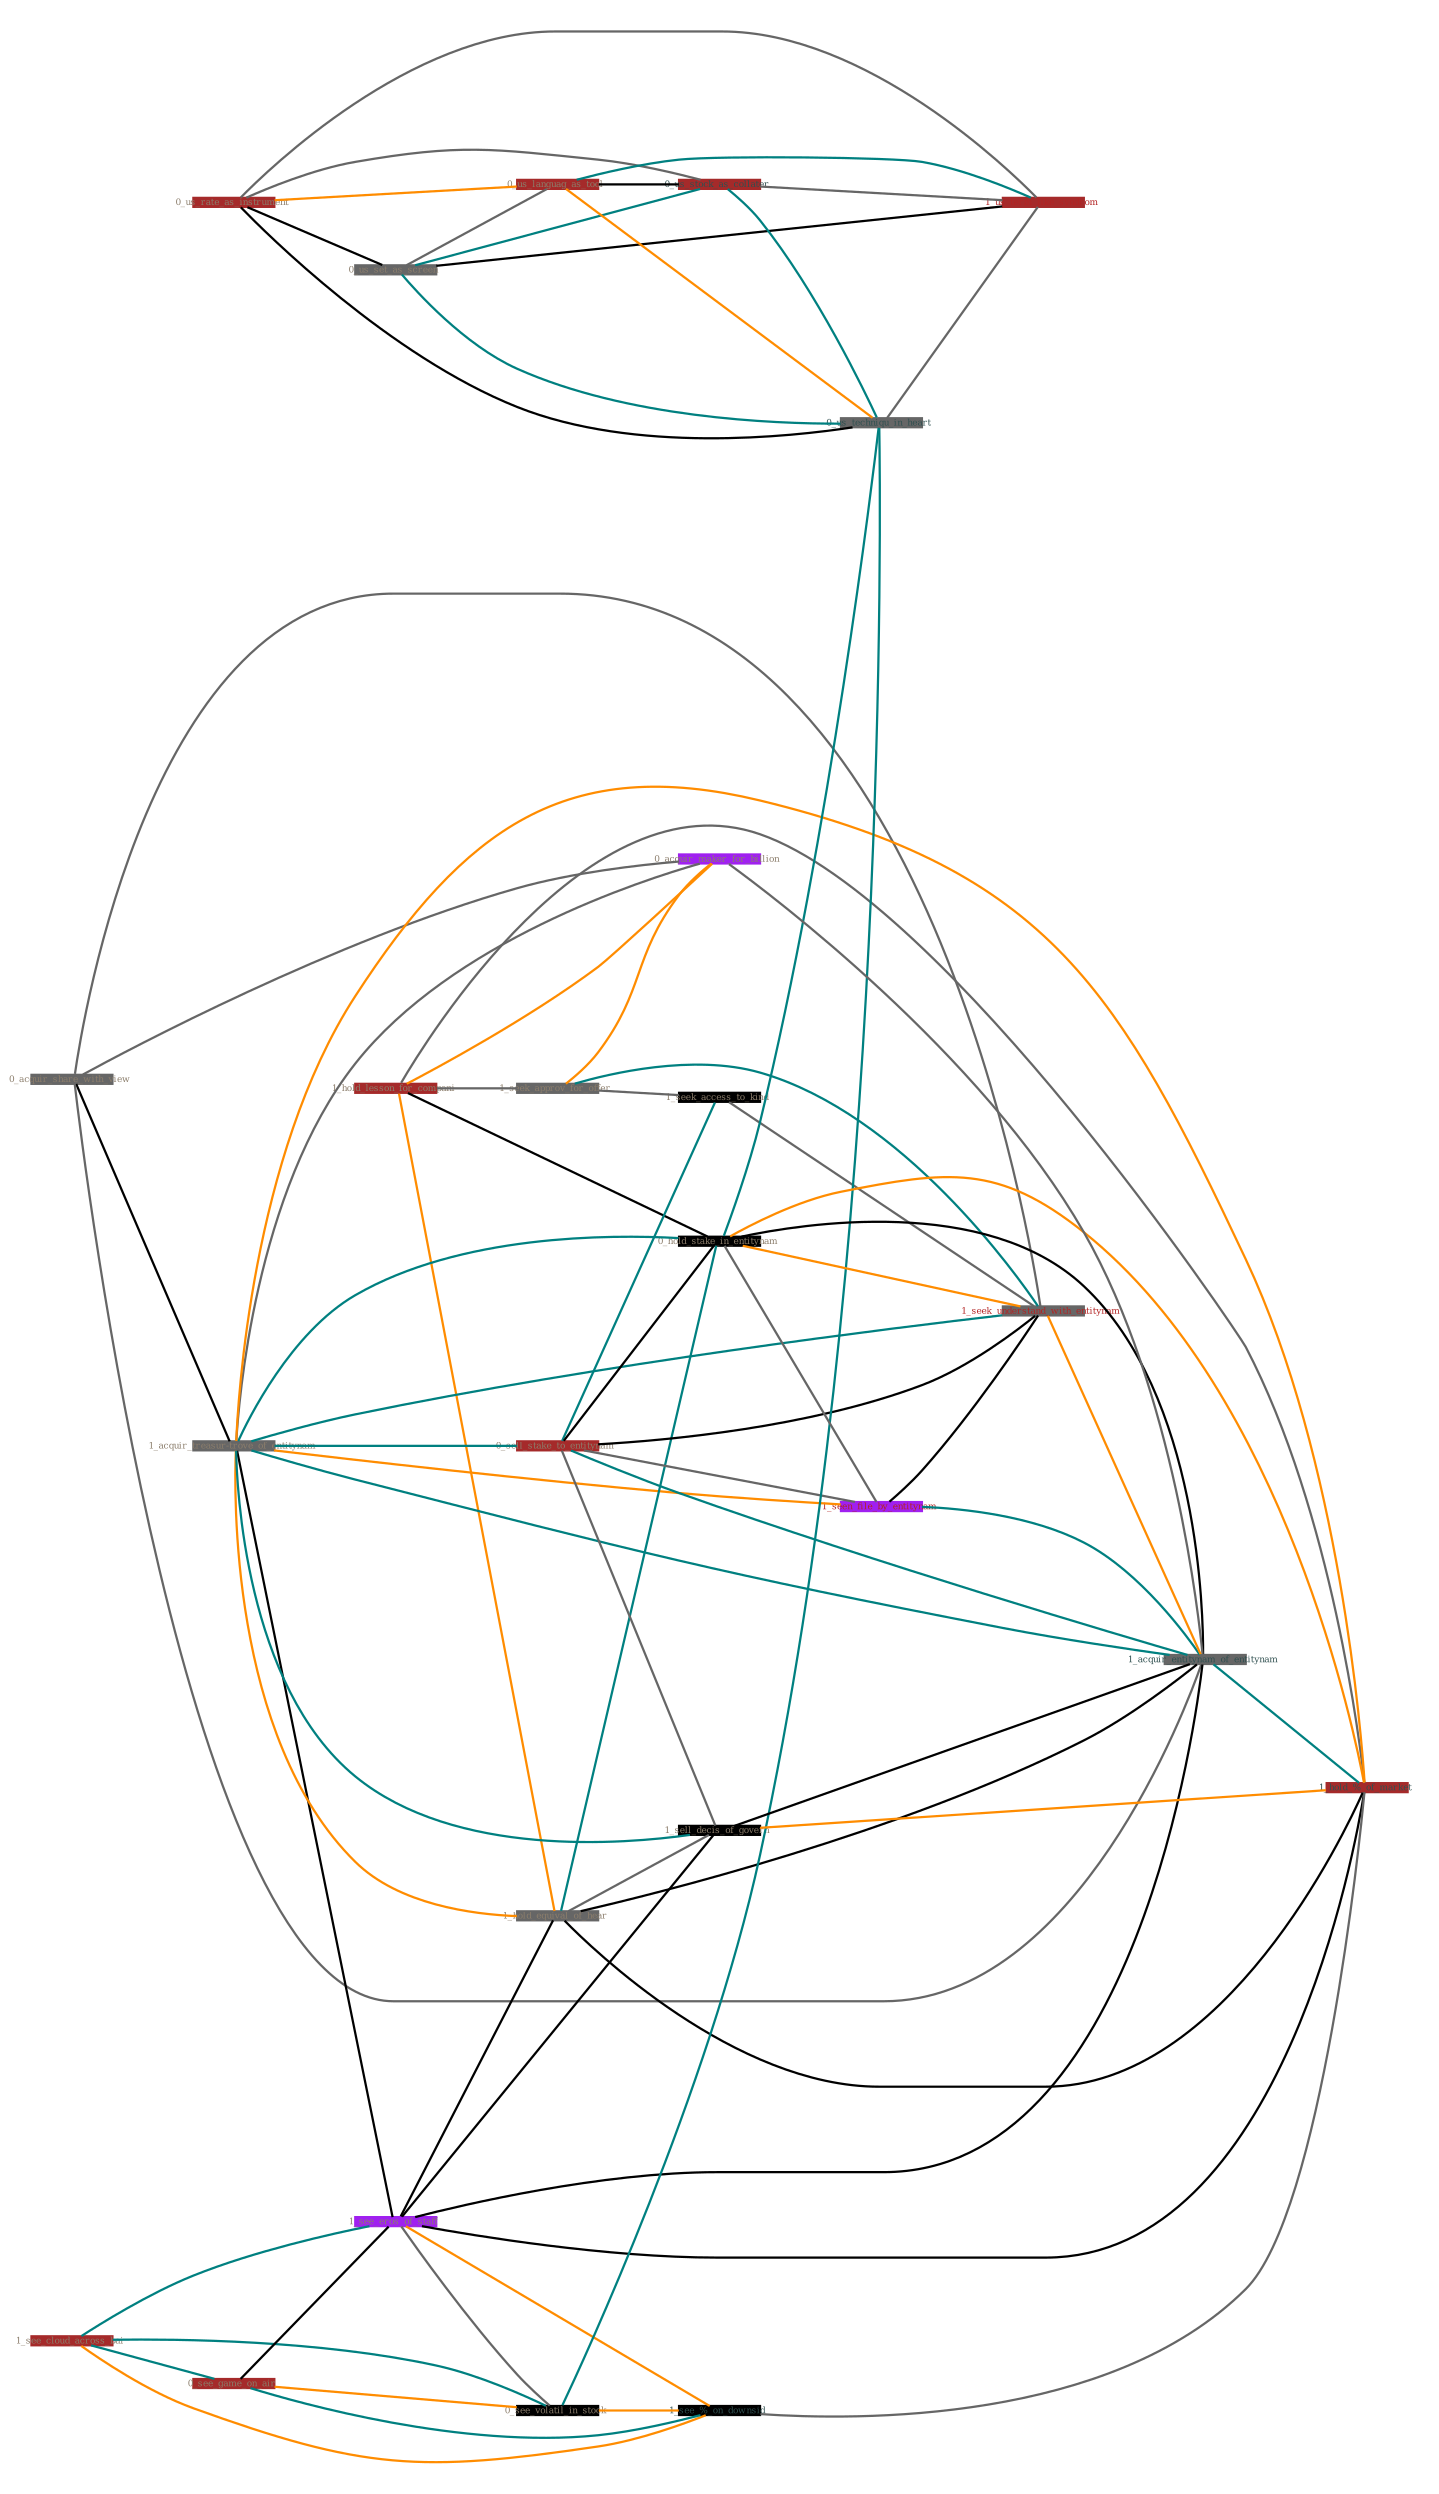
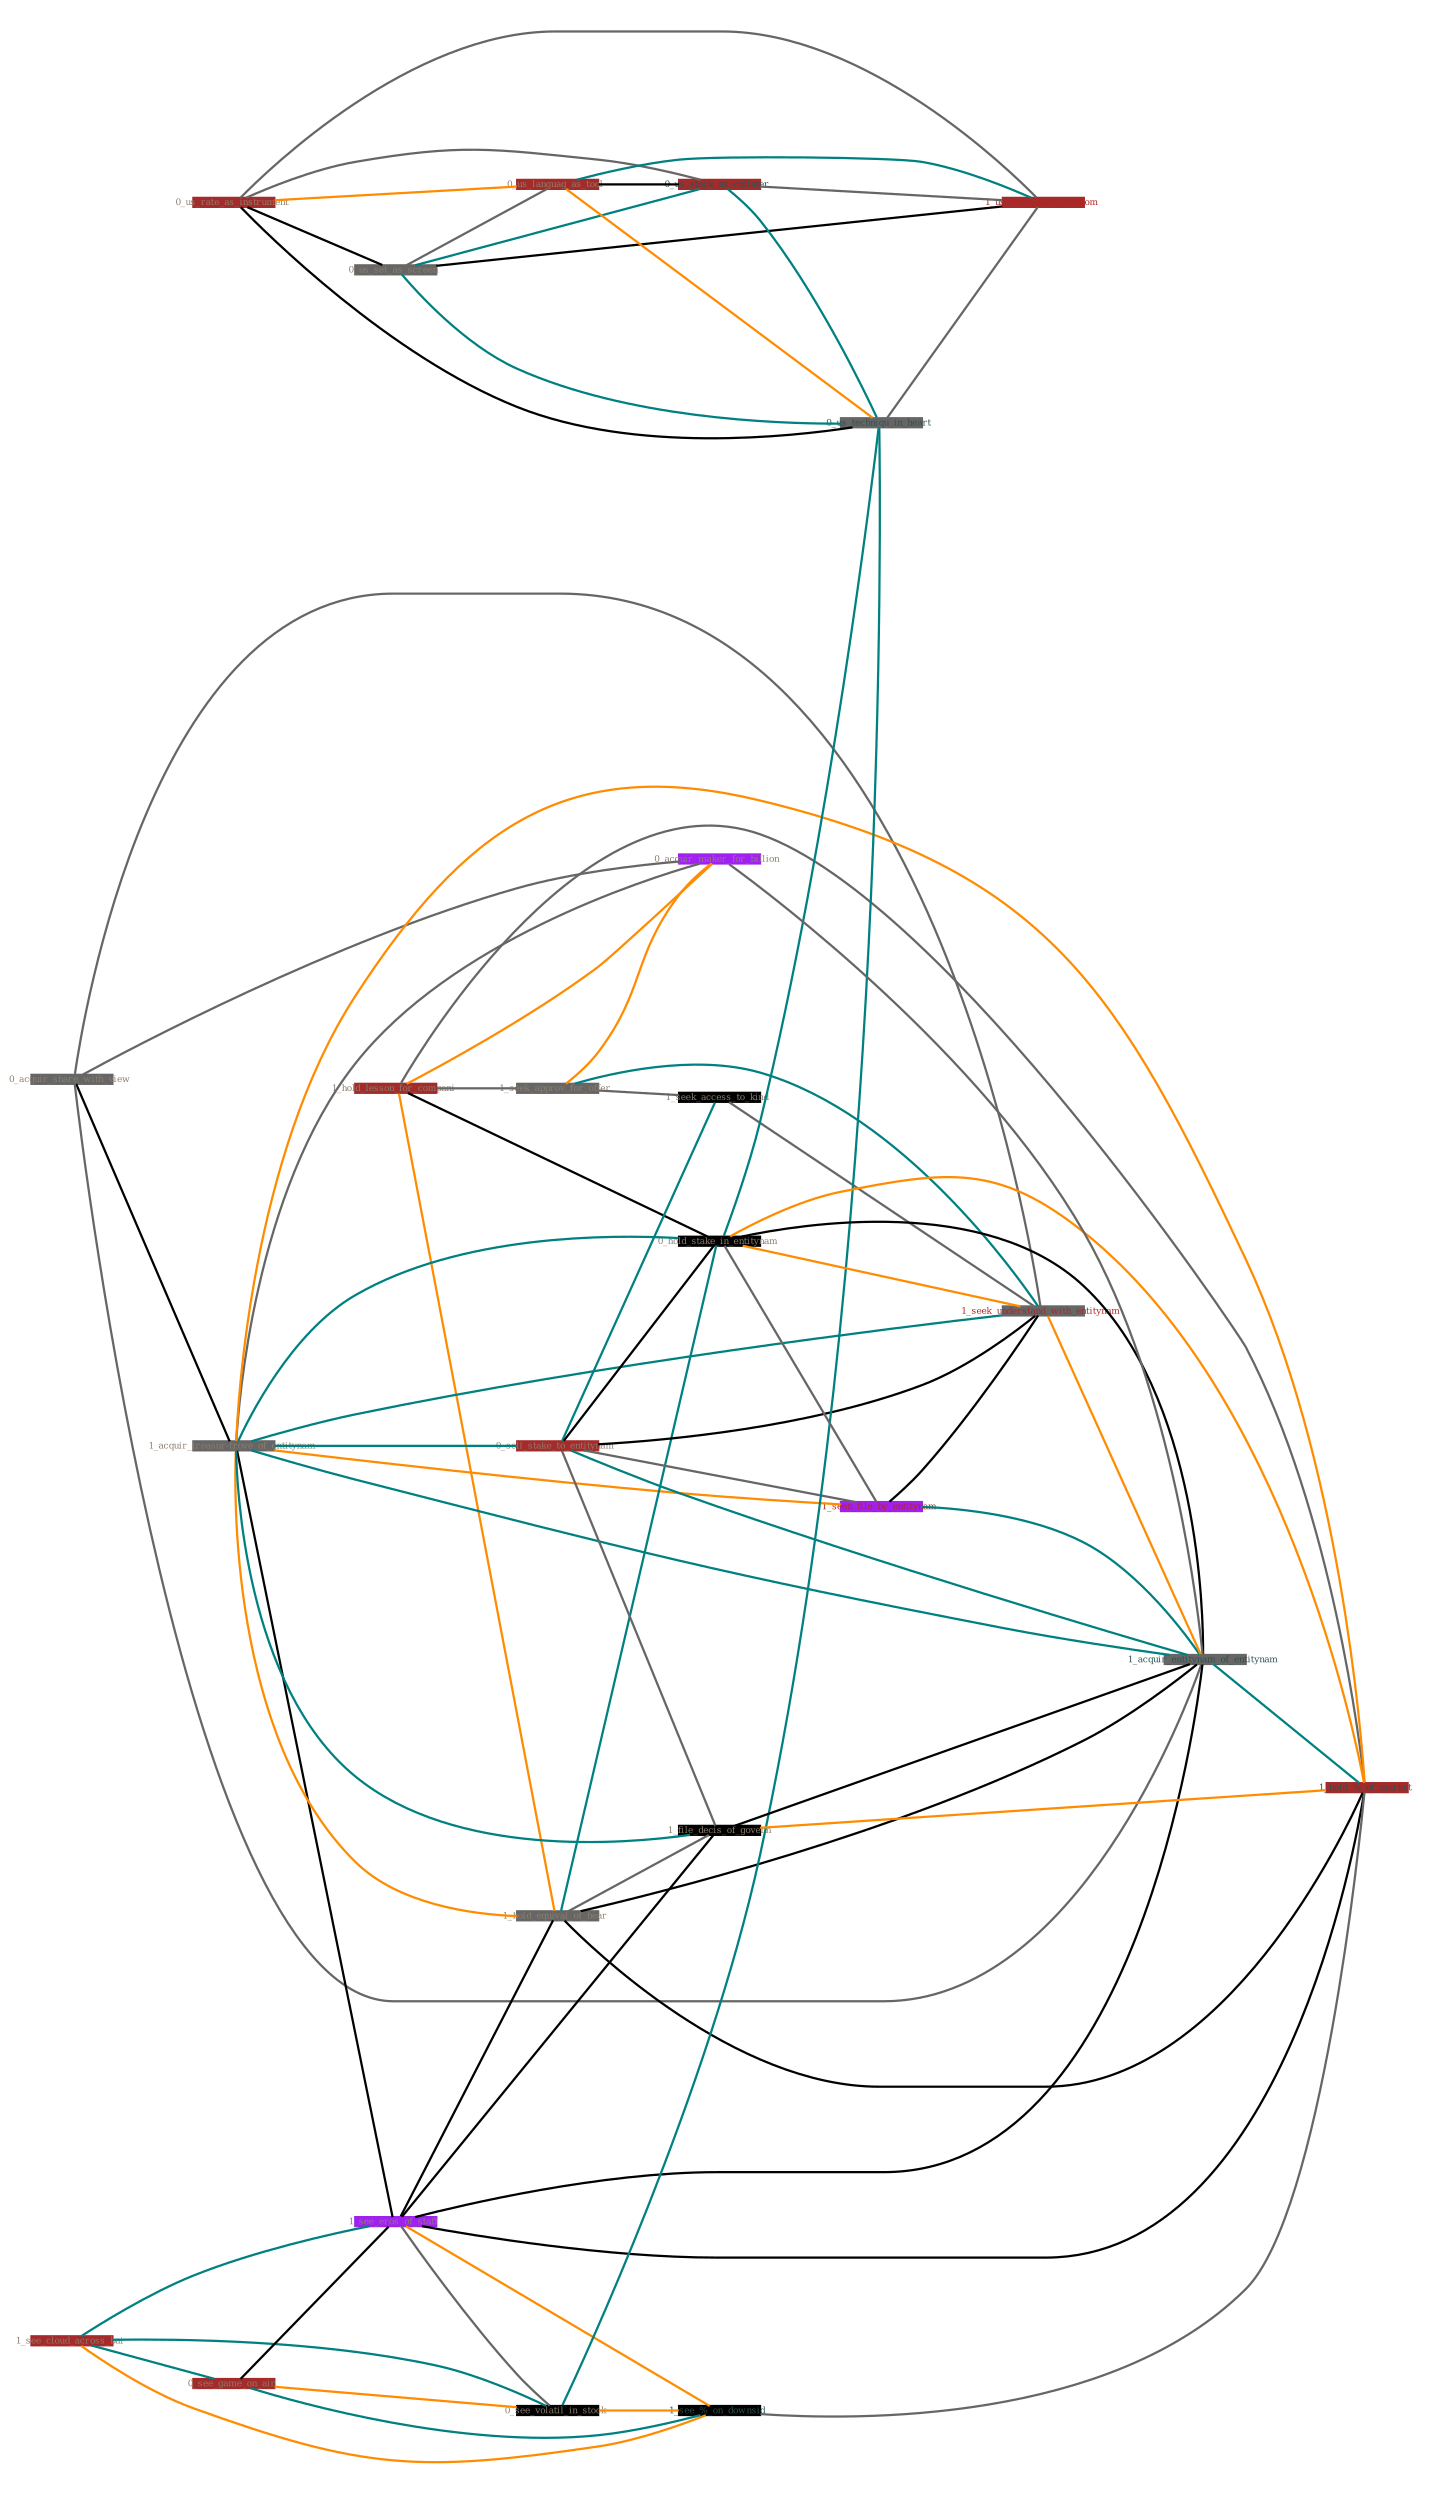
node "1_sell_decis_of_govern": label "1_sell_decis_of_govern" -> "1_file_decis_of_govern"
